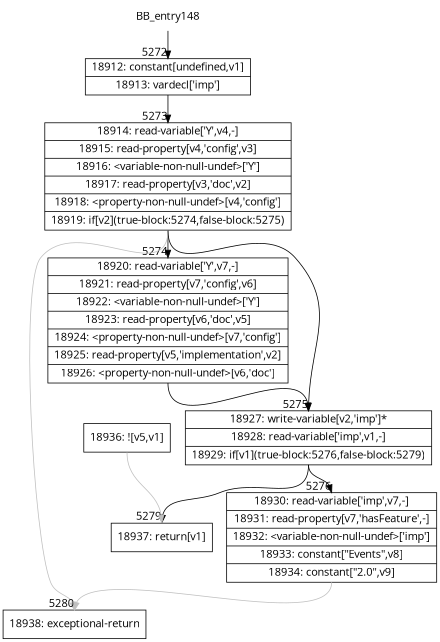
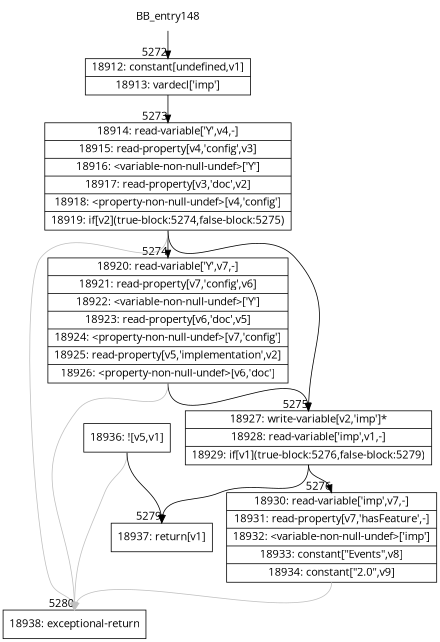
edge "18920: read-variable['Y',v7,-]" -> "18938: exceptional-return": added
edge "18936: ![v5,v1]" -> "18937: return[v1]": color gray -> black
edge "18936: ![v5,v1]" -> "18938: exceptional-return": added
